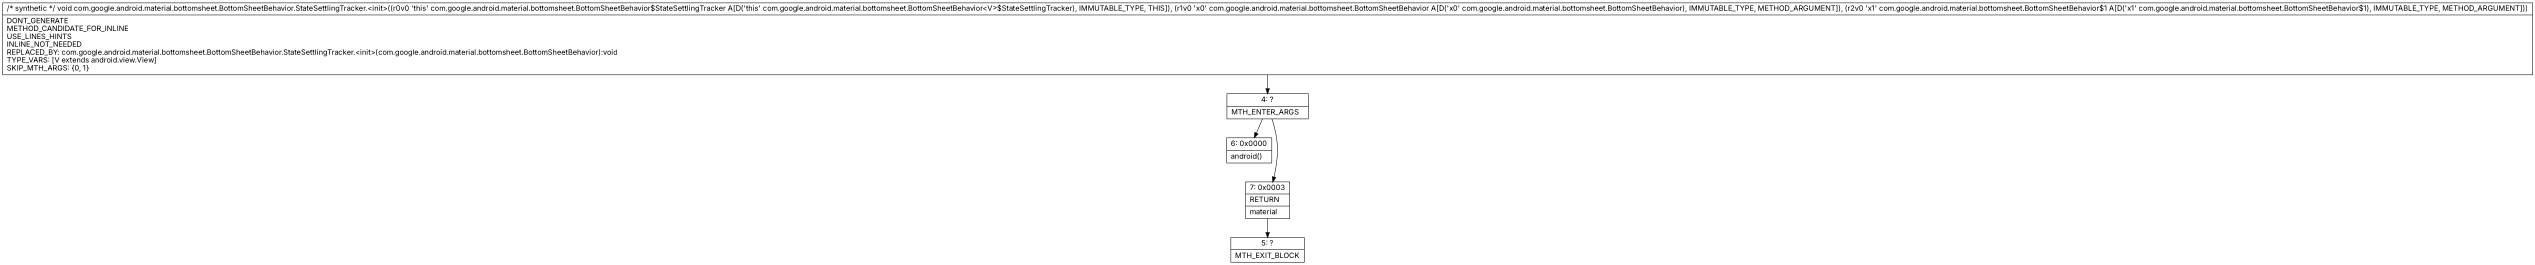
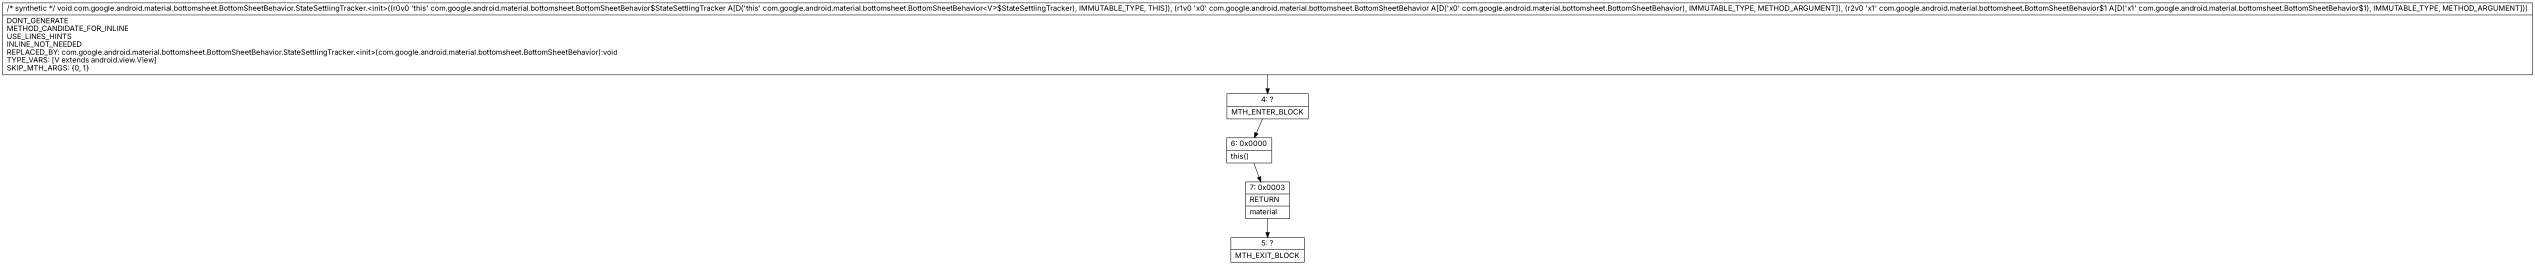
node "4: ?": text "MTH_ENTER_ARGS" -> "MTH_ENTER_BLOCK"
edge "4: ?" -> "7: 0x0003": now "6: 0x0000" -> "7: 0x0003"
node "6: 0x0000": text "android()" -> "this()"
